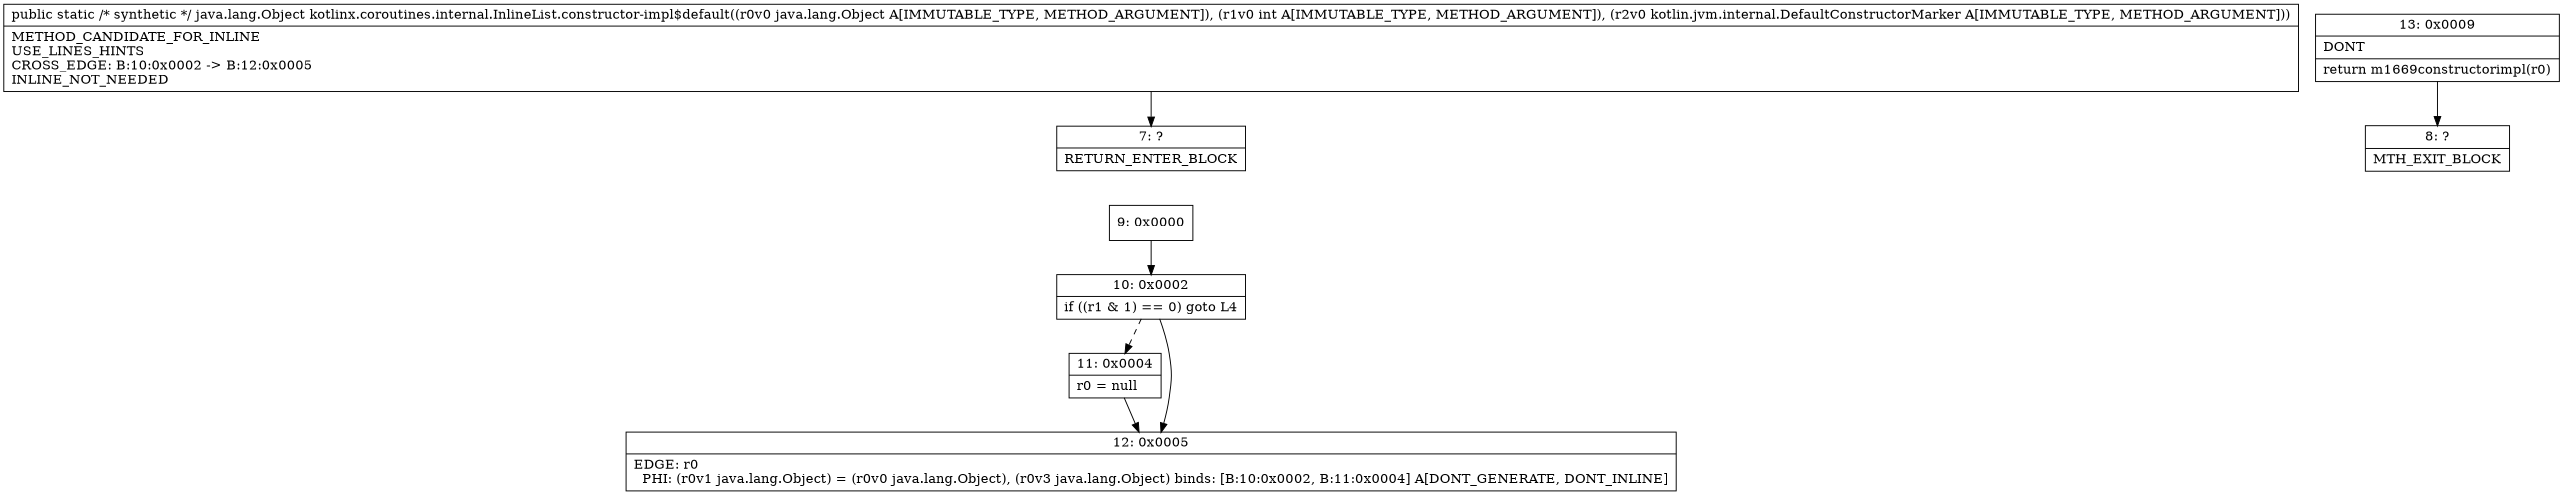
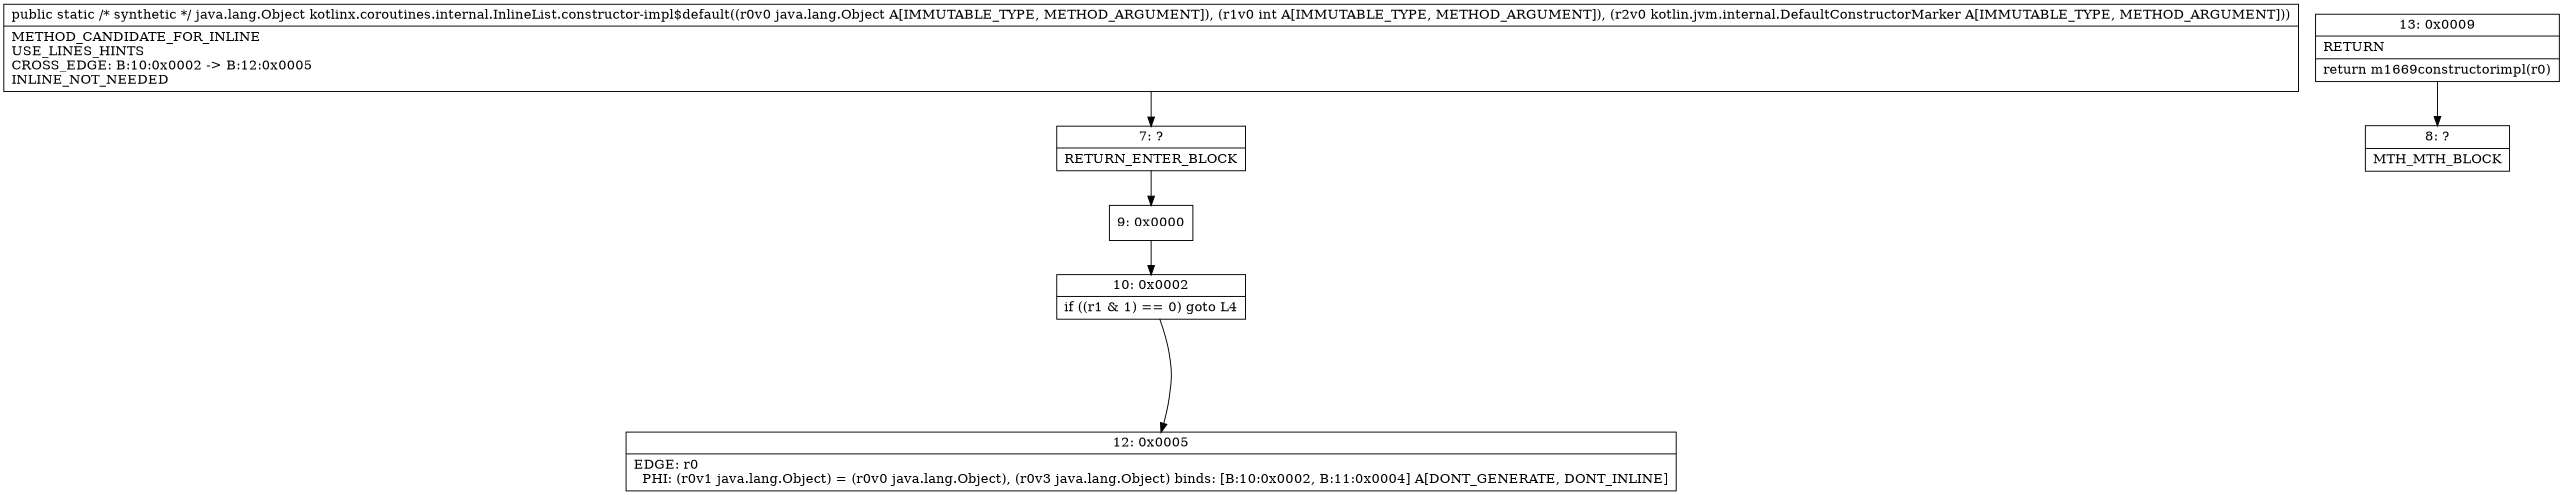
node "13: 0x0009": text "DONT" -> "RETURN"
node "8: ?": text "MTH_EXIT_BLOCK" -> "MTH_MTH_BLOCK"
edge "7: ?" -> "9: 0x0000": added
node "11: 0x0004": removed
